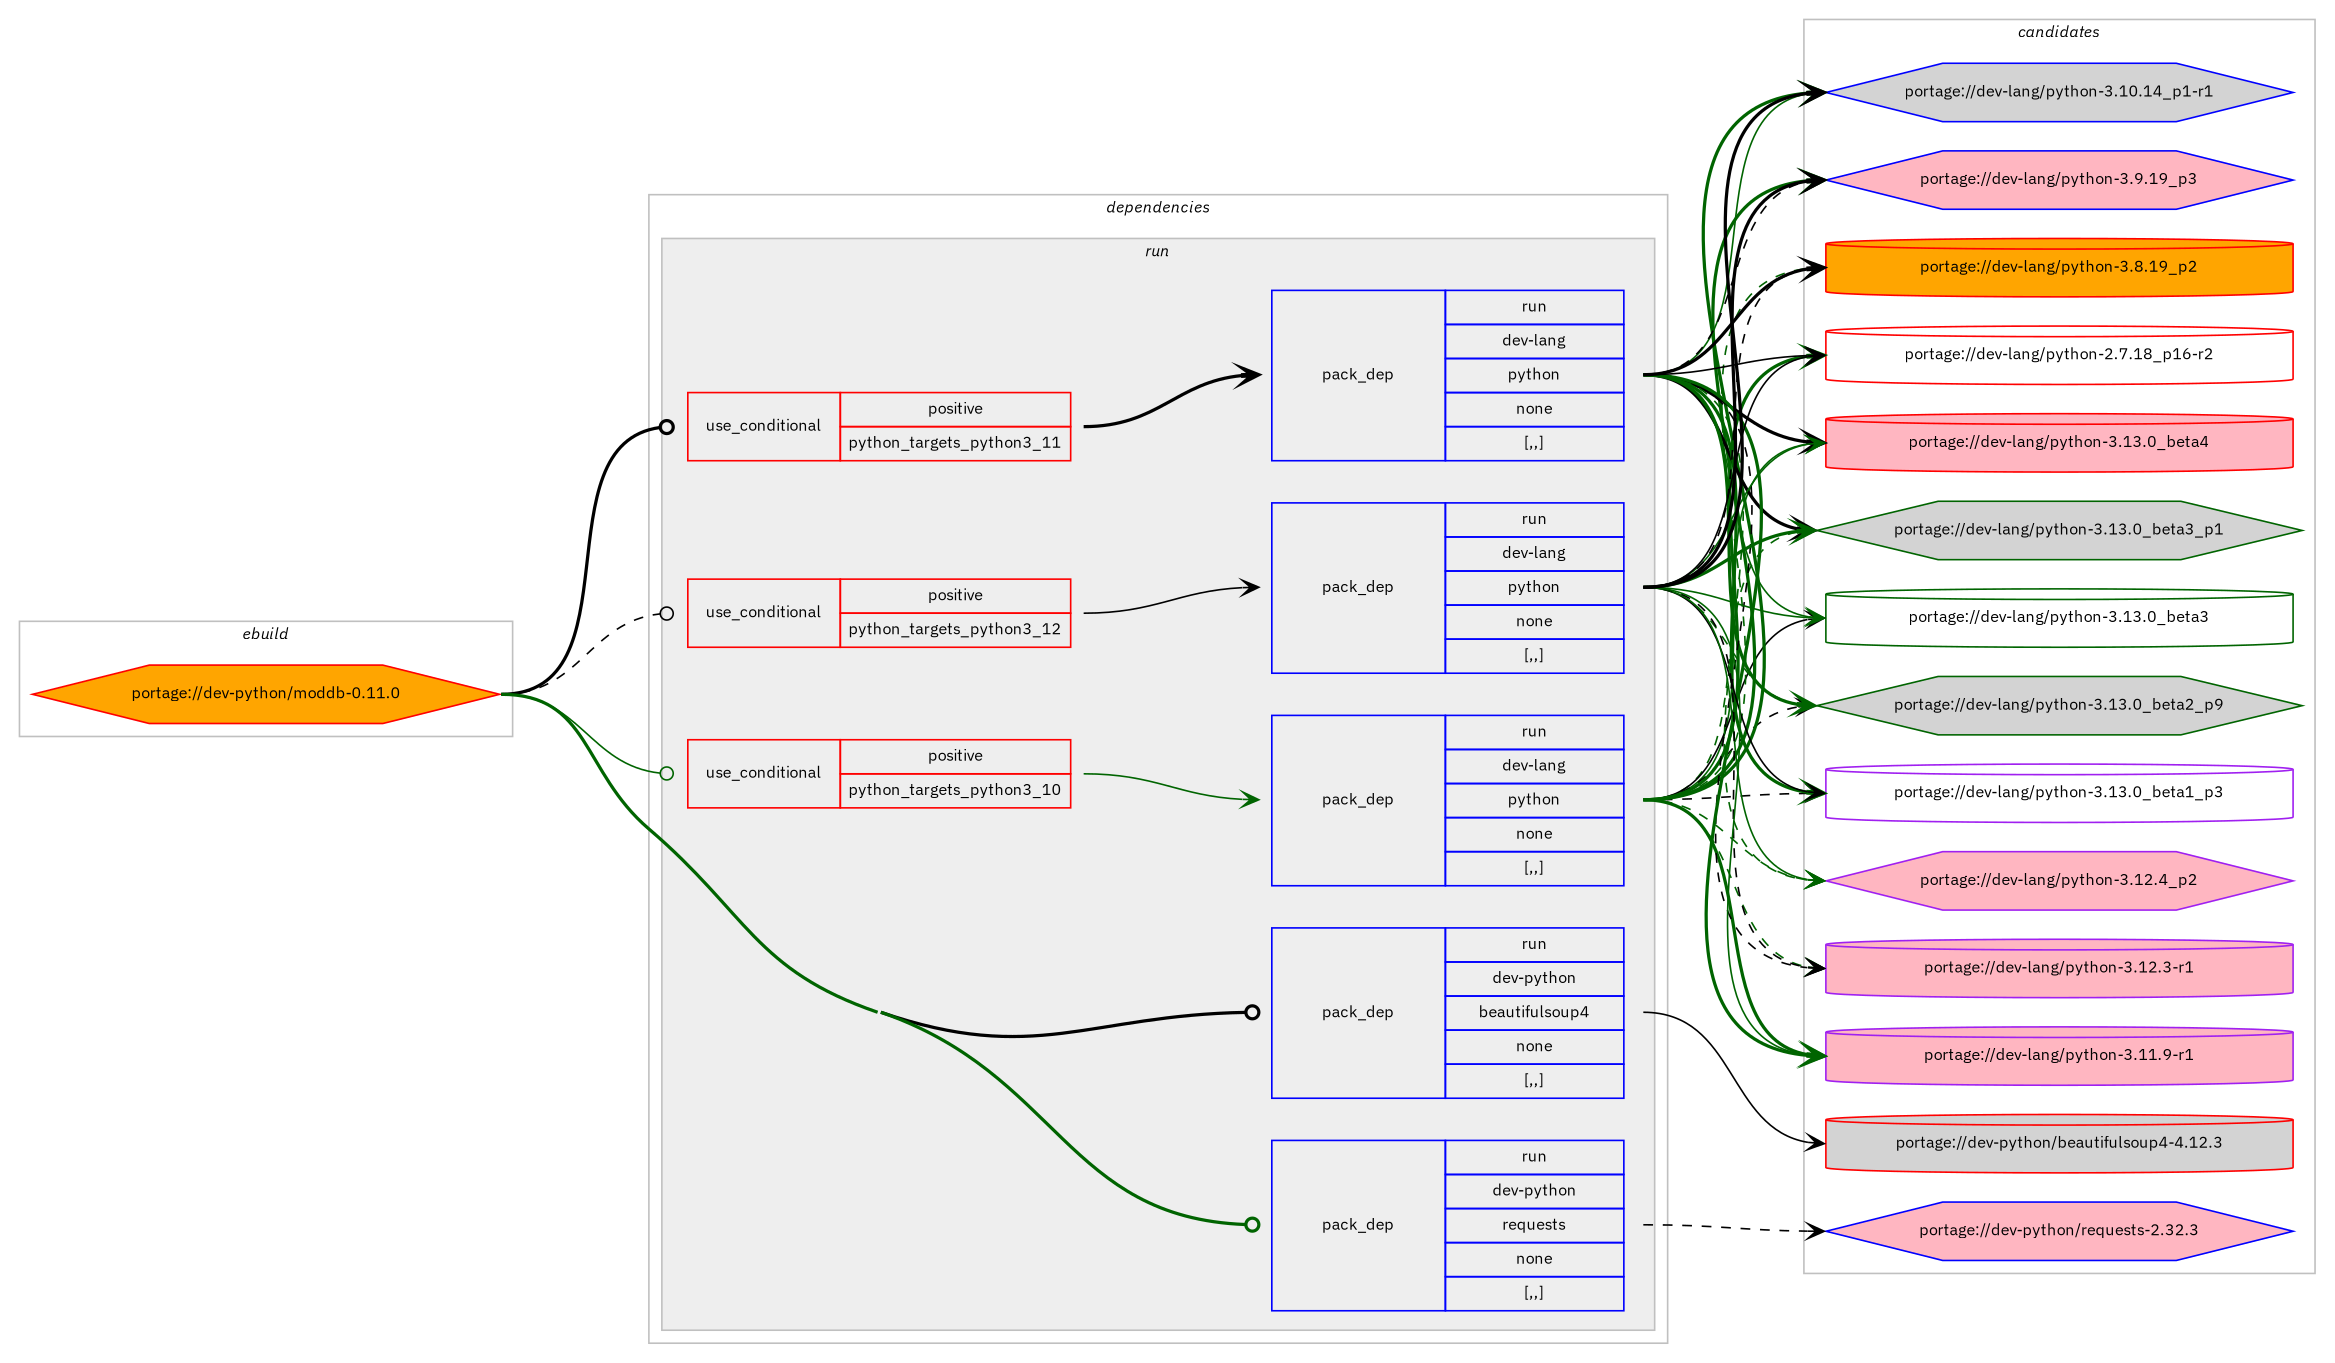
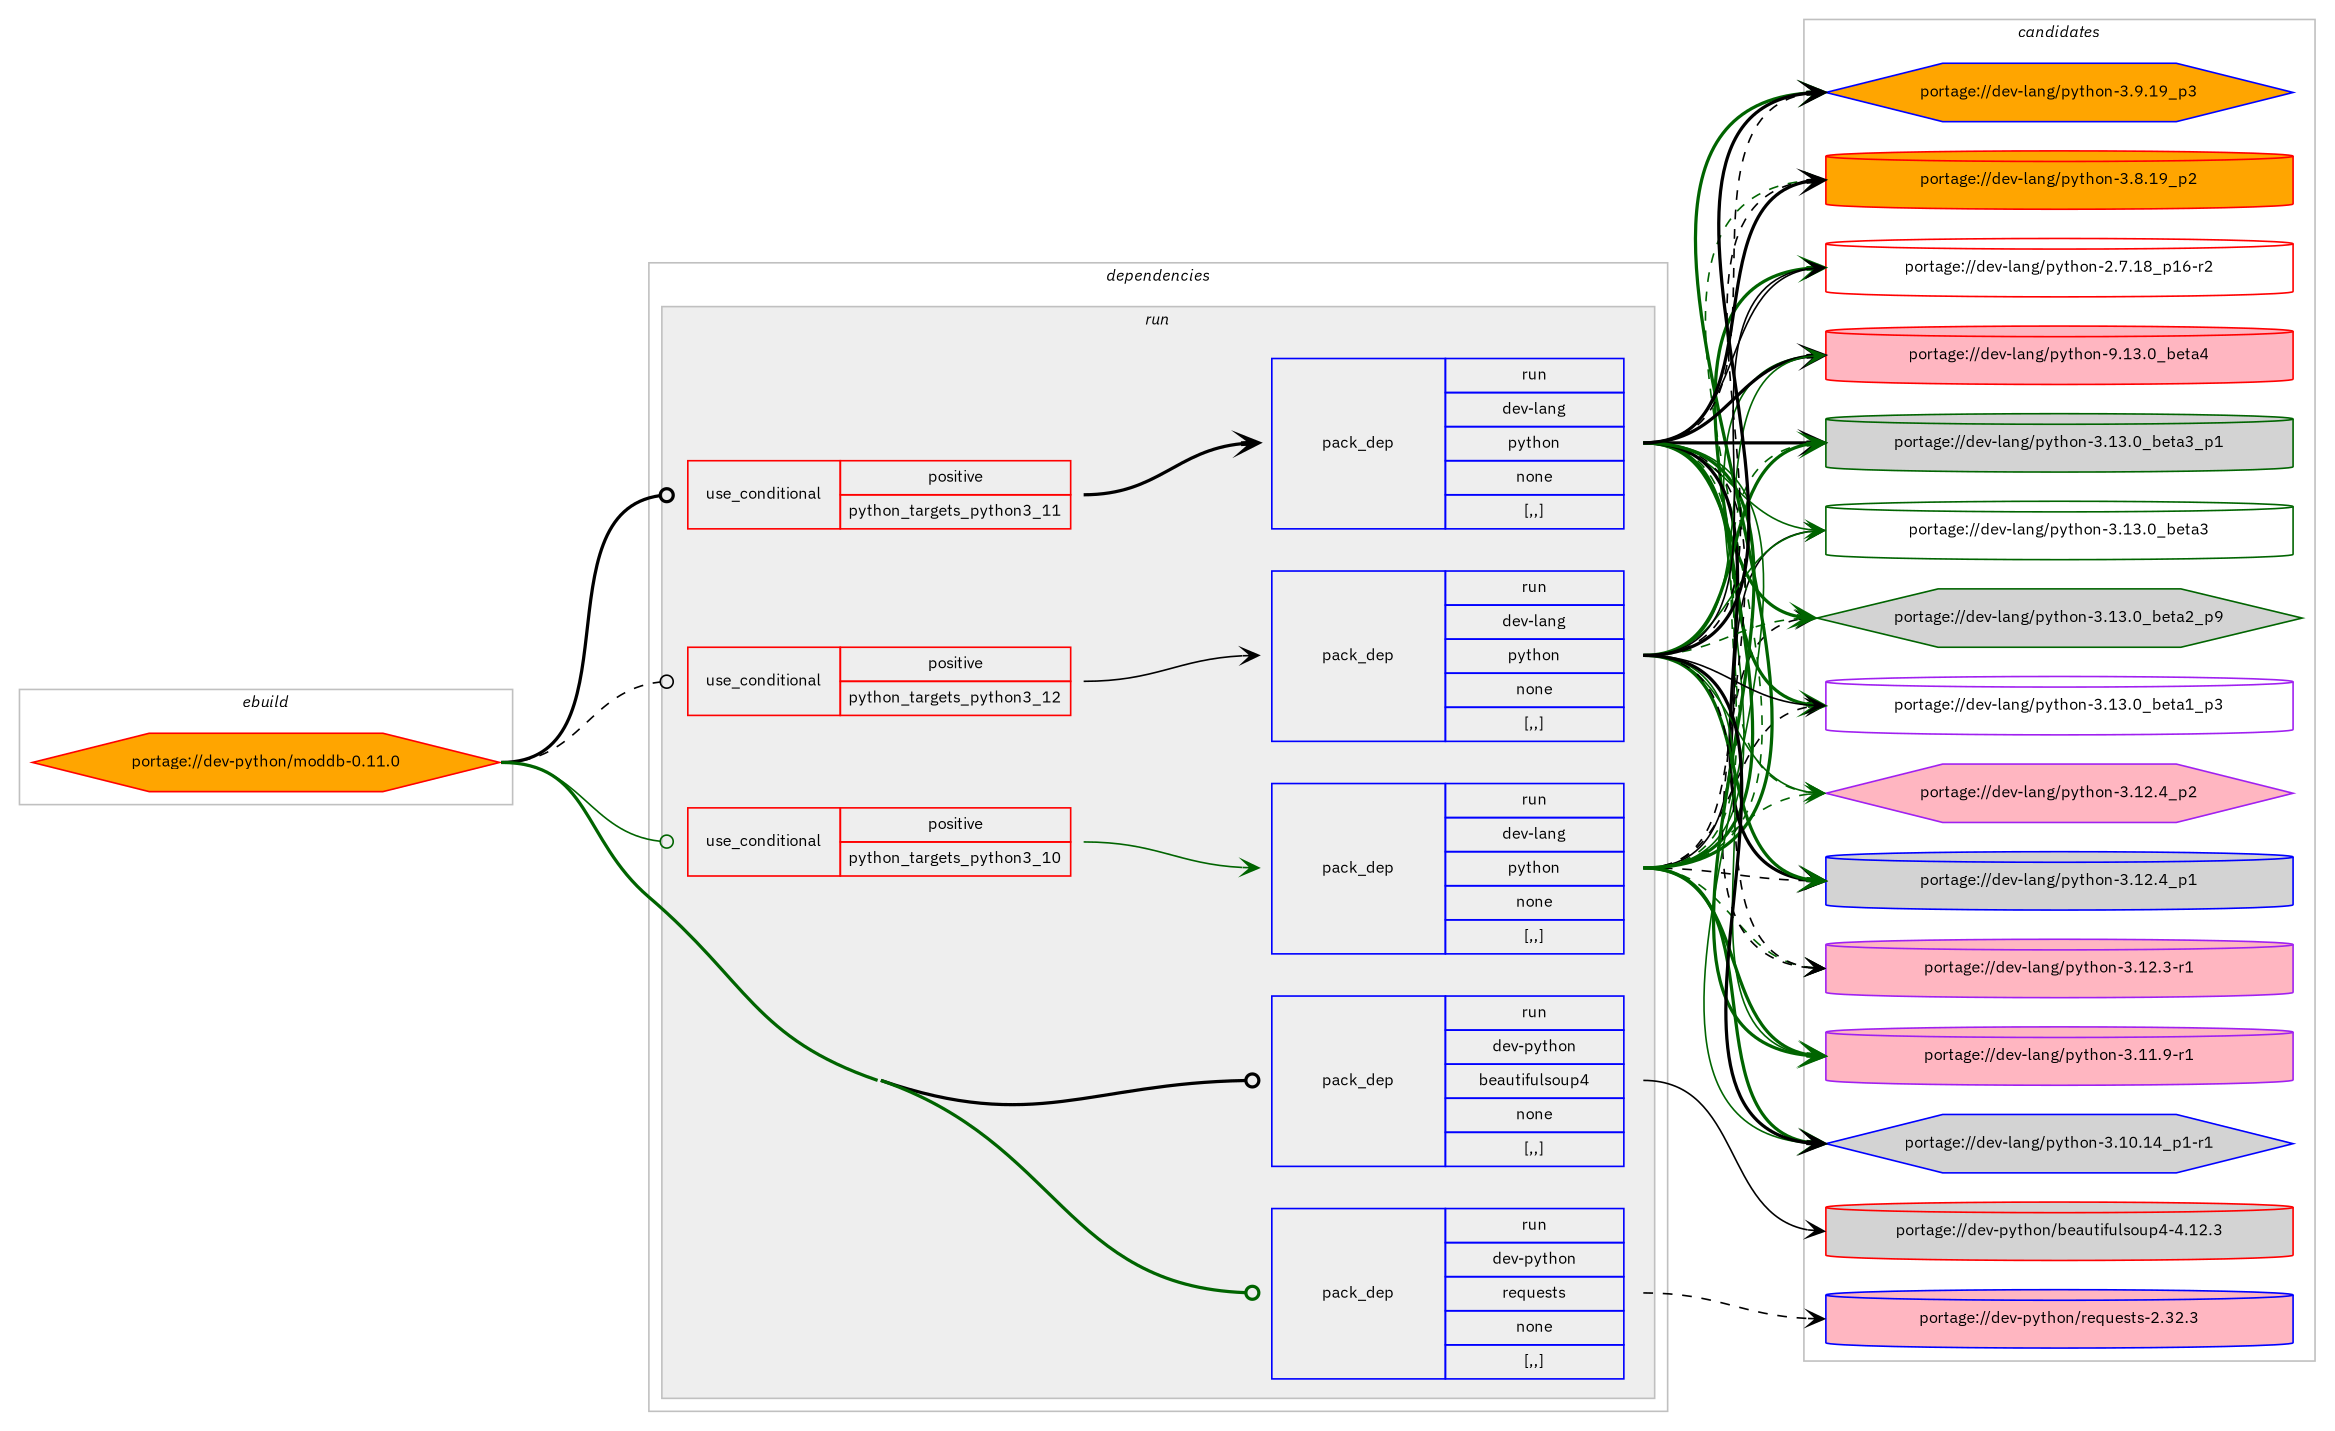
node "portage://dev-lang/python-3.9.19_p3": fillcolor lightpink -> orange
node "portage://dev-lang/python-3.13.0_beta4": label "portage://dev-lang/python-3.13.0_beta4" -> "portage://dev-lang/python-9.13.0_beta4"
node "portage://dev-lang/python-3.13.0_beta3_p1": shape hexagon -> cylinder
node "portage://dev-lang/python-3.12.4_p1": added
node "portage://dev-python/requests-2.32.3": shape hexagon -> cylinder
